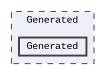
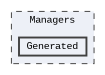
cluster "Generated": label "Generated" -> "Managers"
